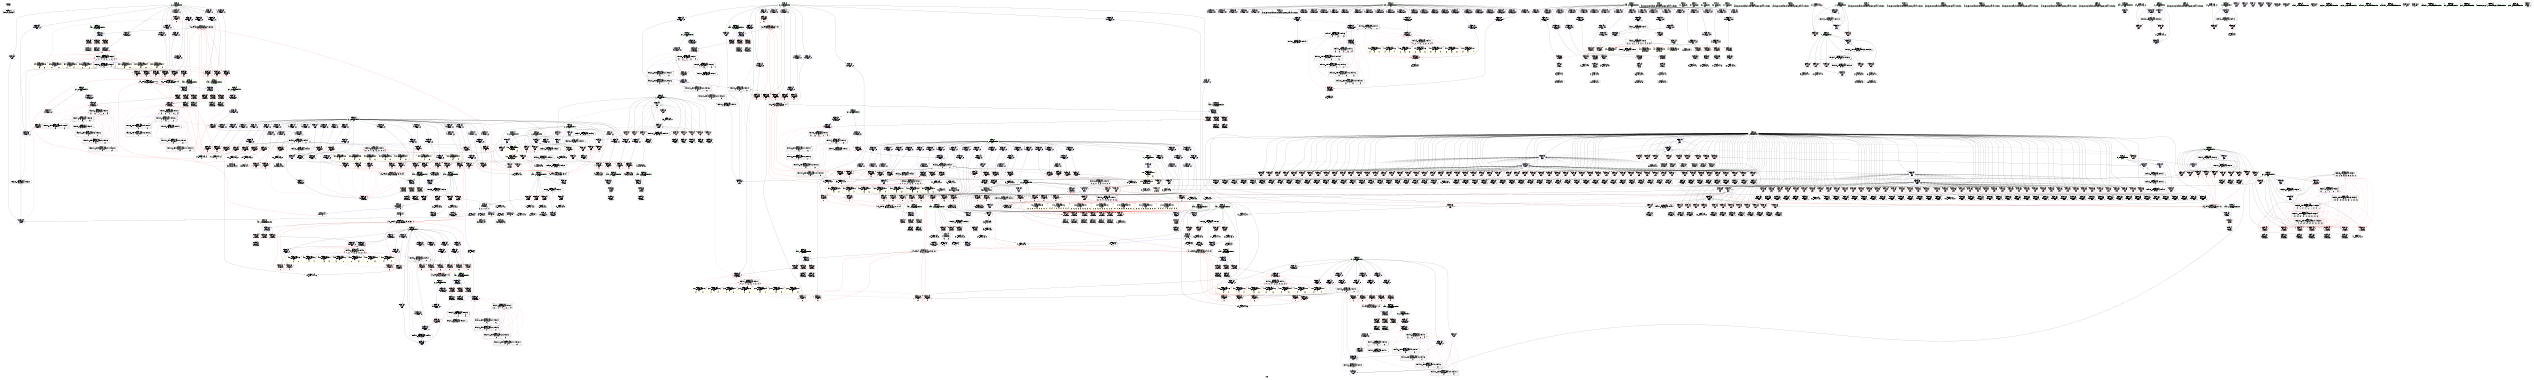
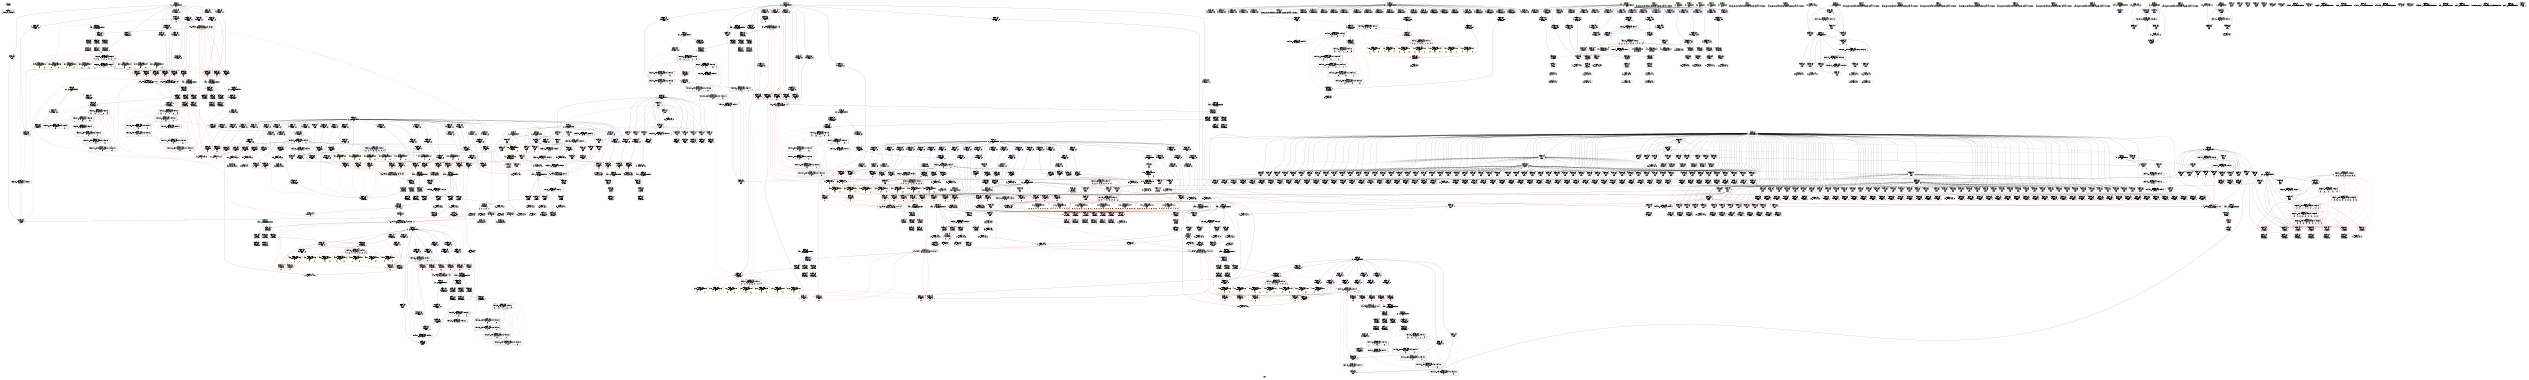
node "NodeID: 288": removed
node "NodeID: 104": added
